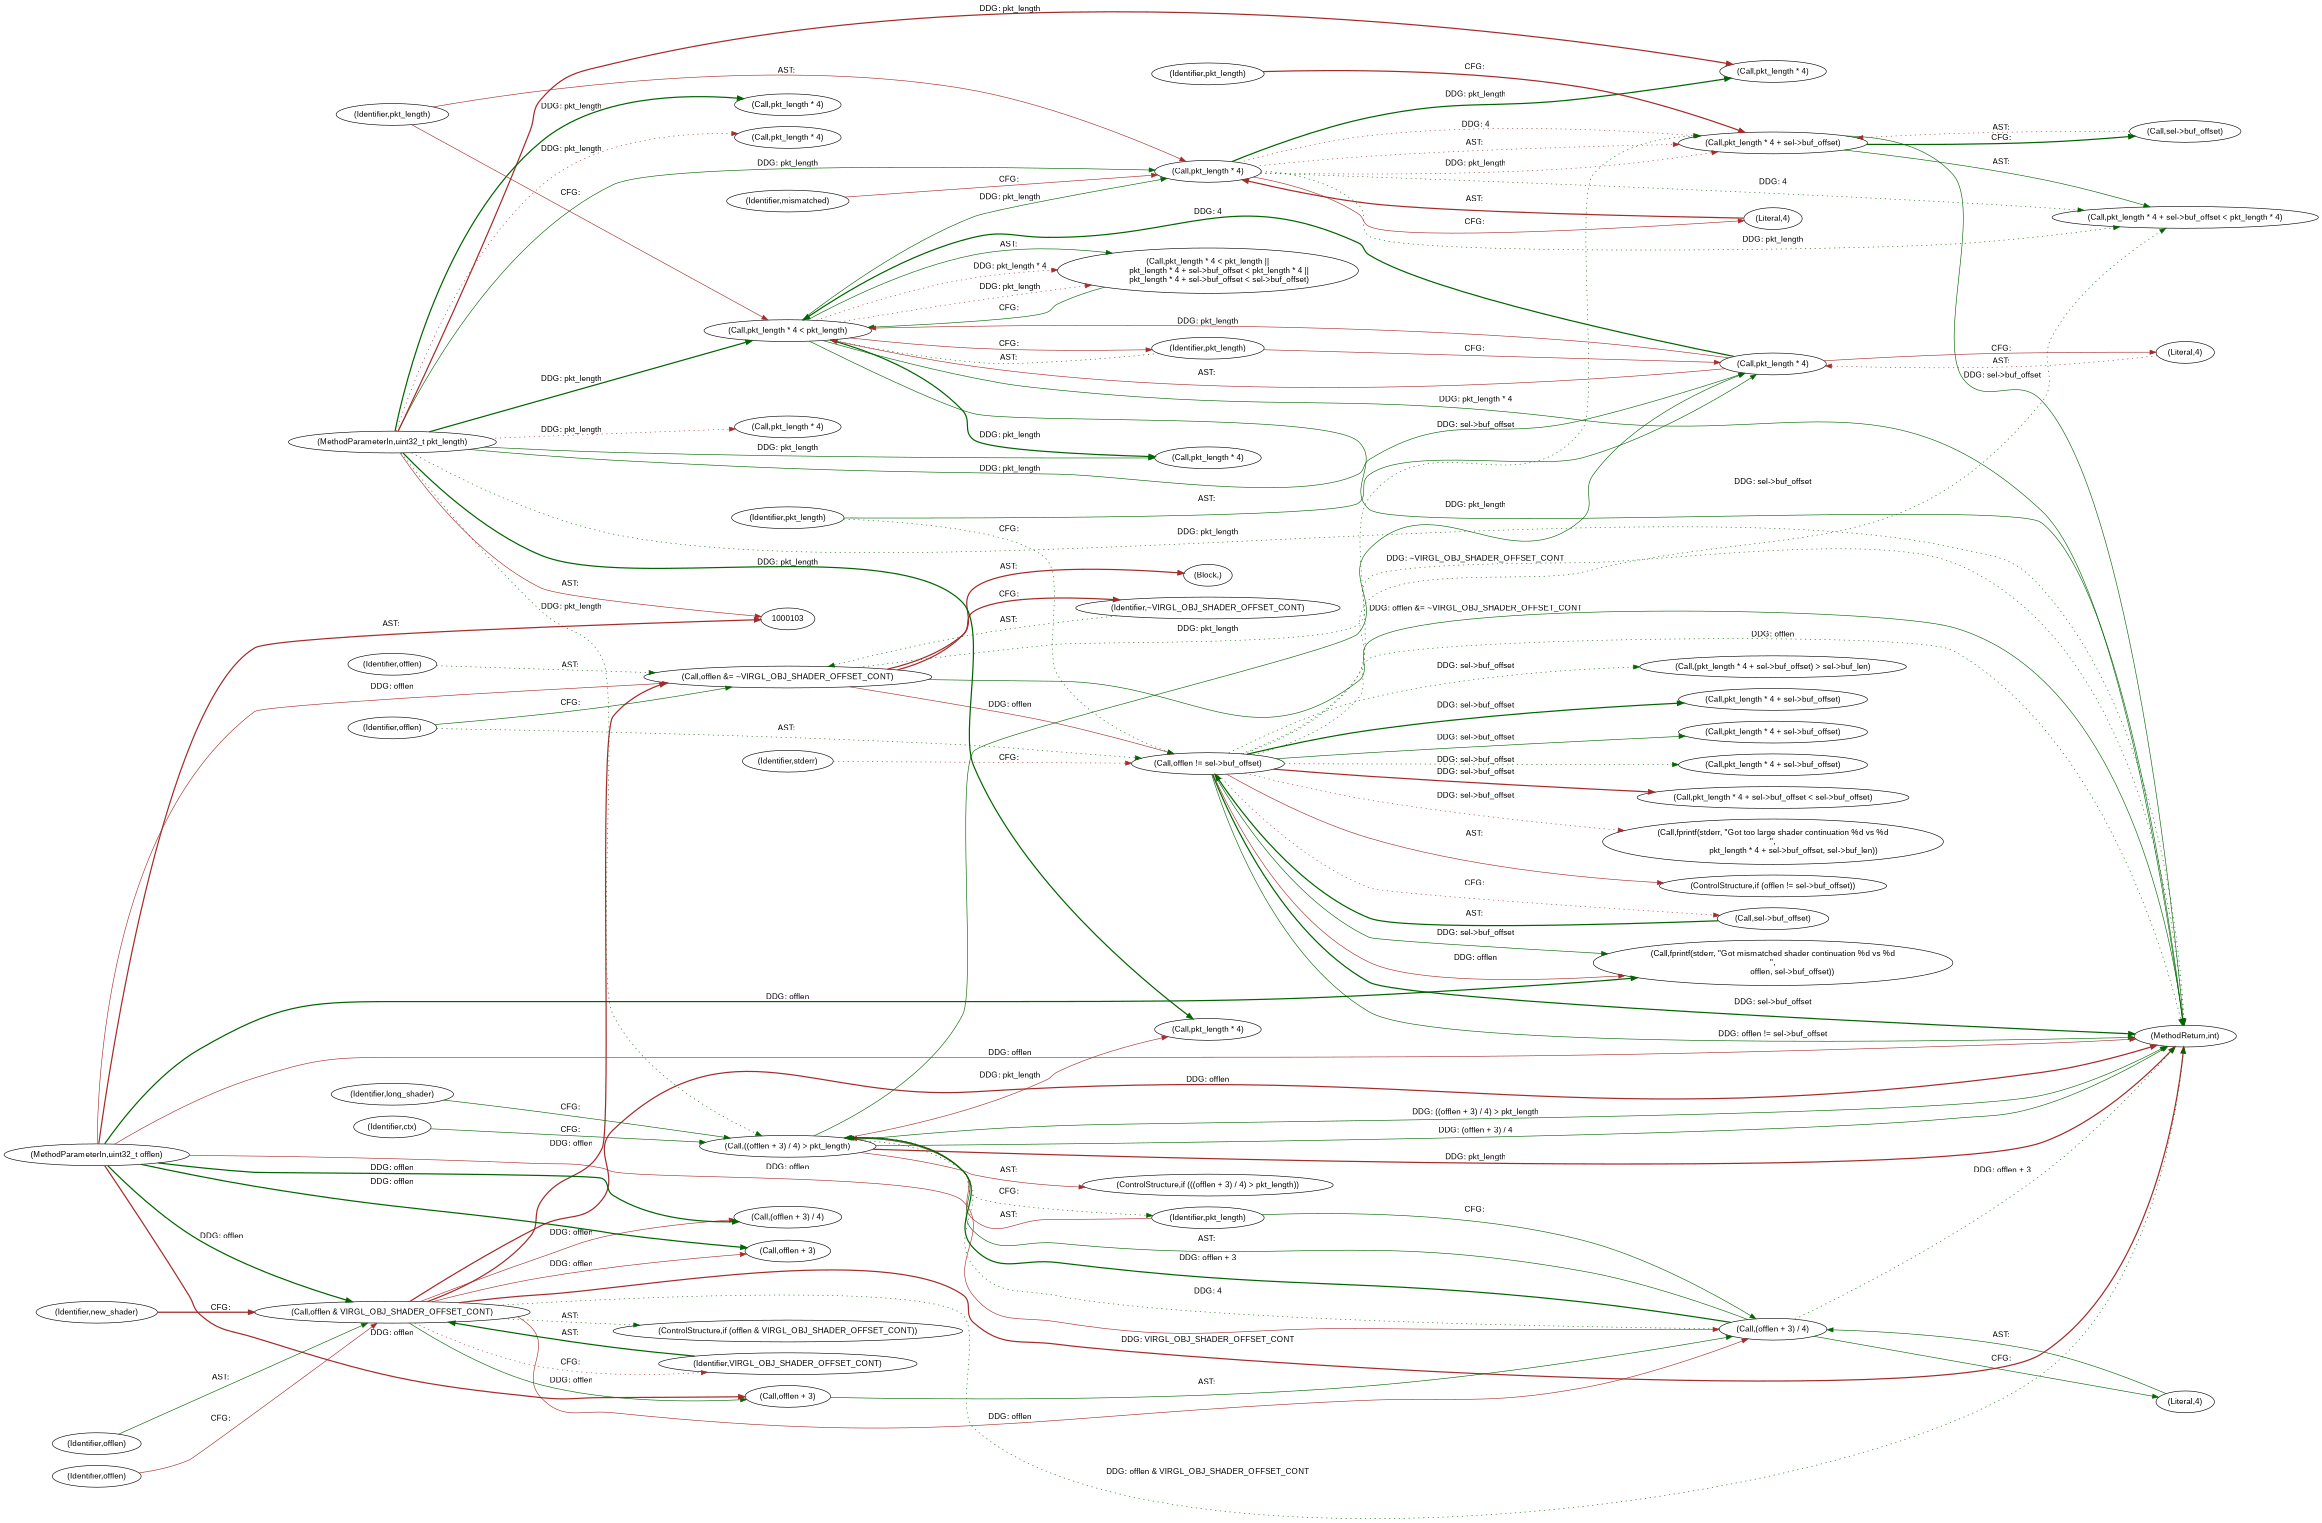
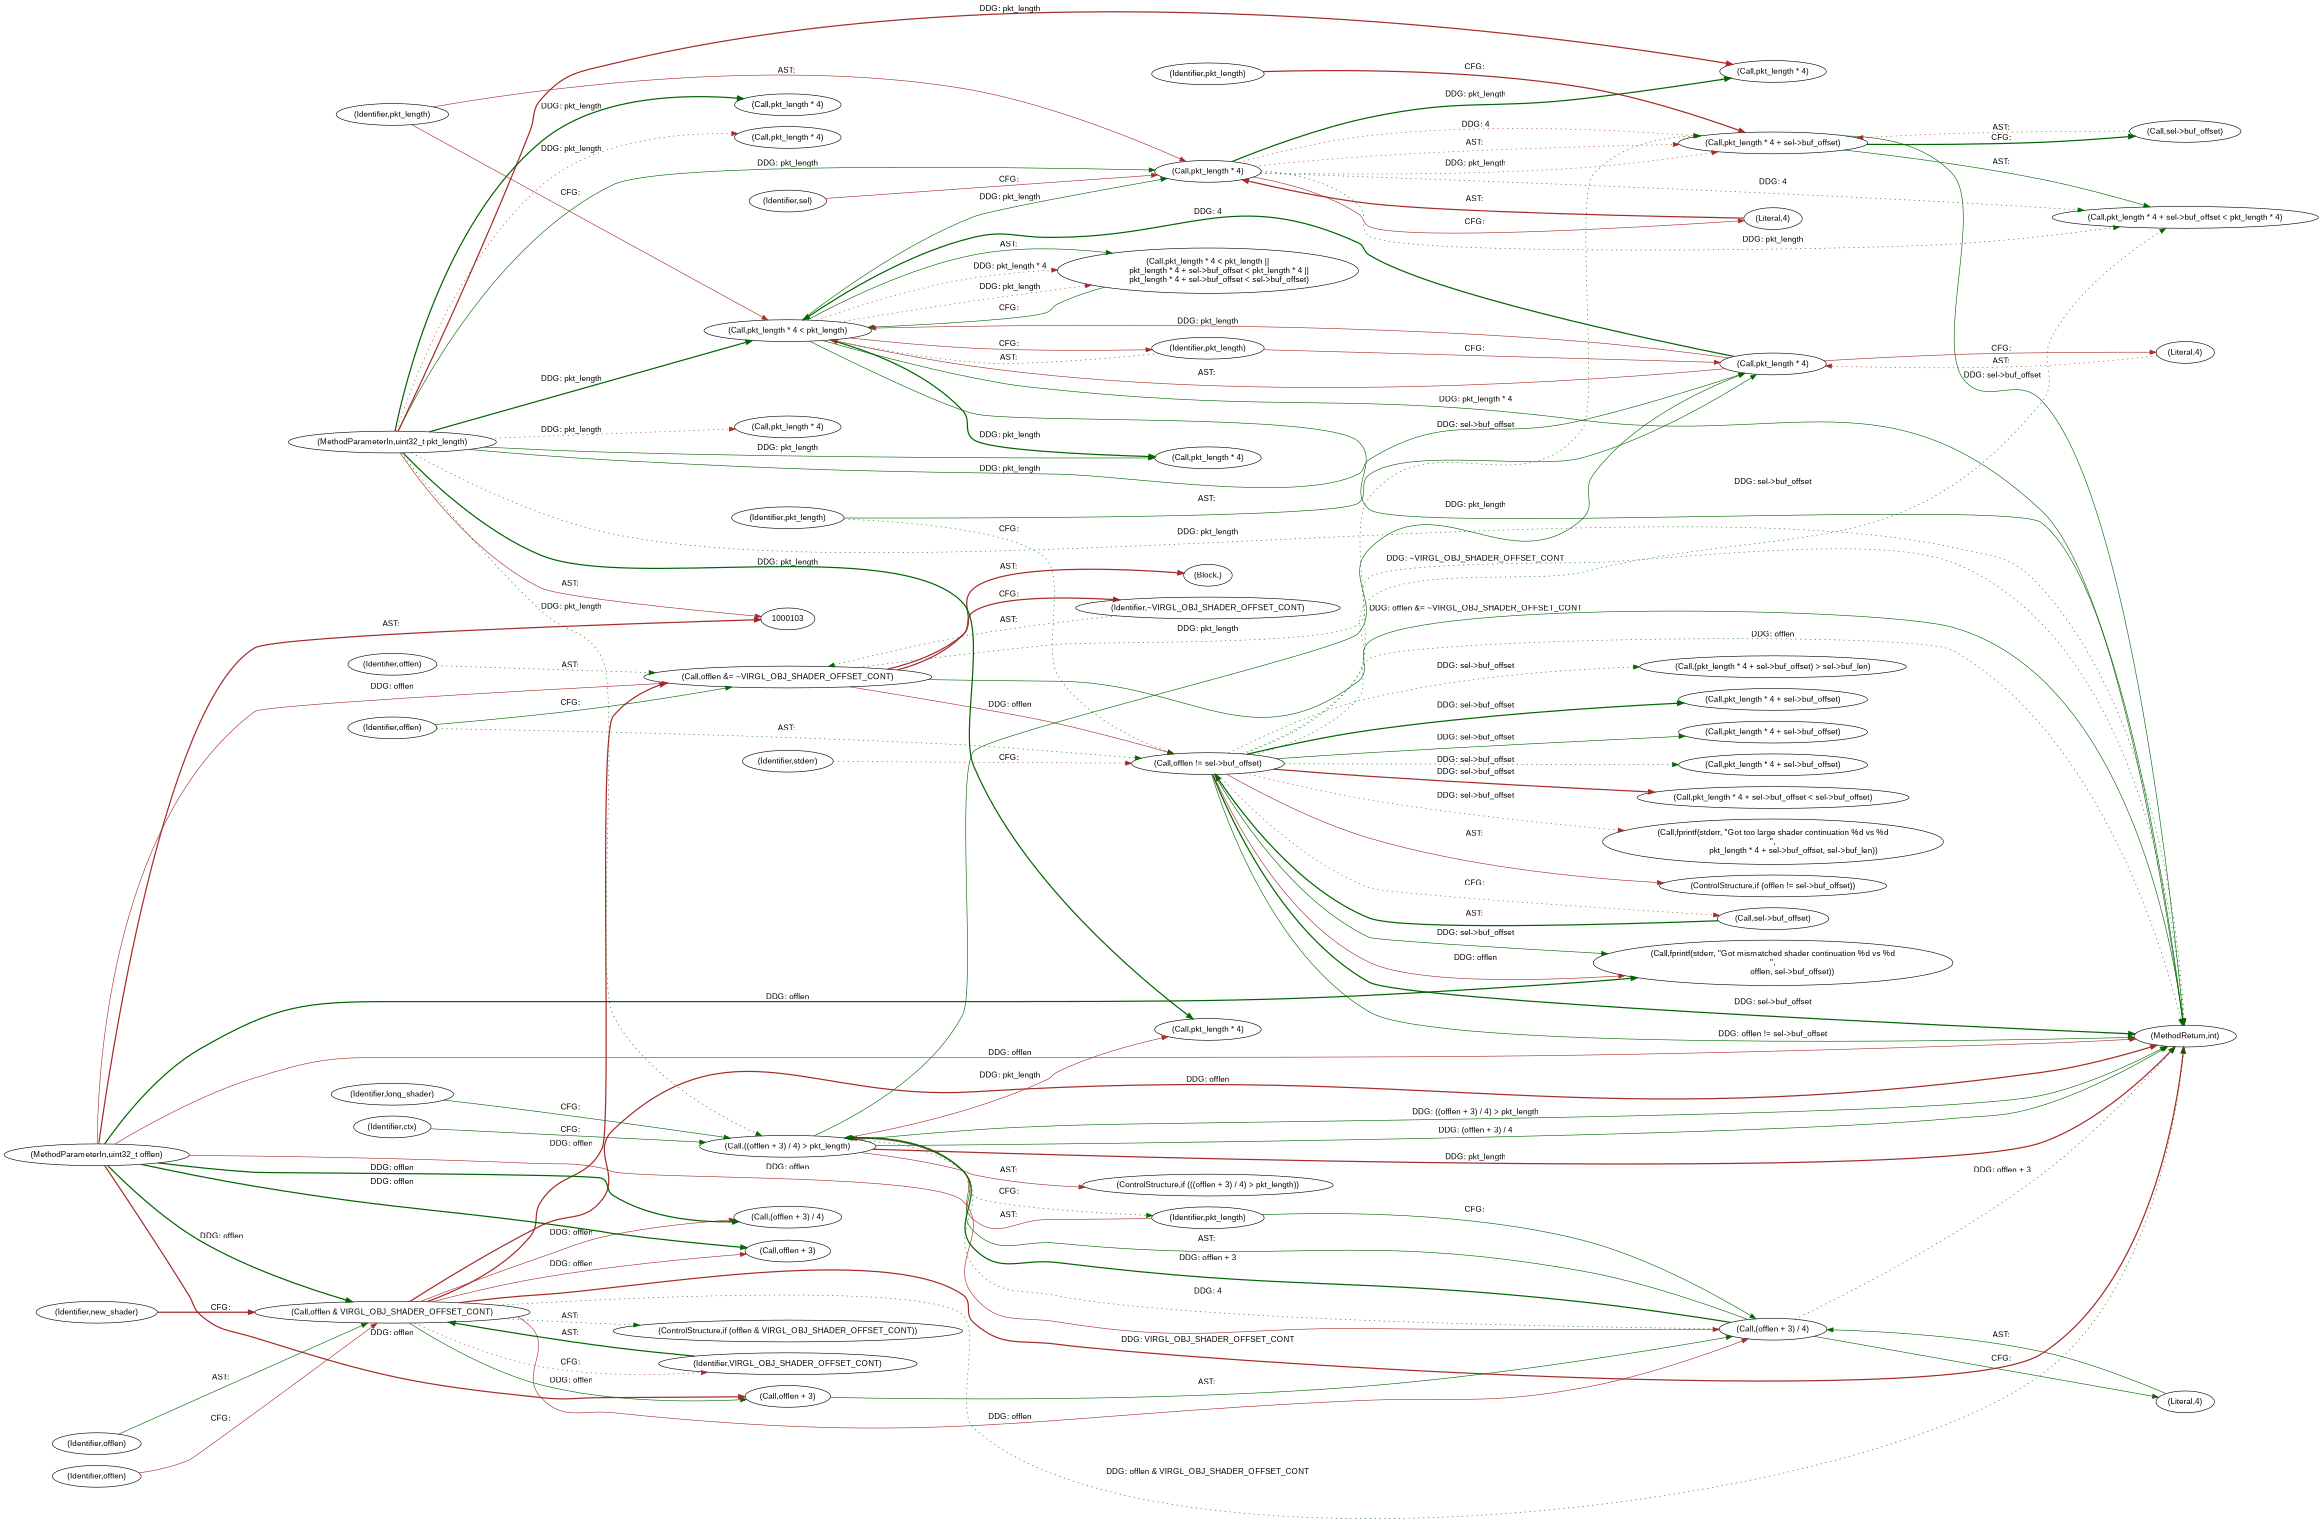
node "(Identifier,mismatched)": label "(Identifier,mismatched)" -> "(Identifier,sel)"
